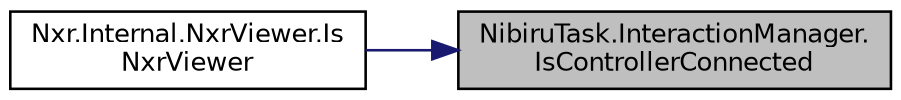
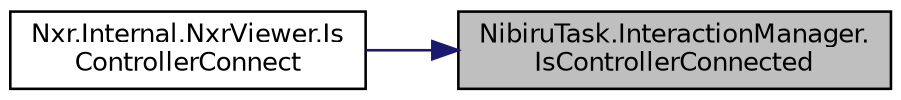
node "Nxr.Internal.NxrViewer.Is NxrViewer": label "Nxr.Internal.NxrViewer.Is NxrViewer" -> "Nxr.Internal.NxrViewer.Is ControllerConnect"
